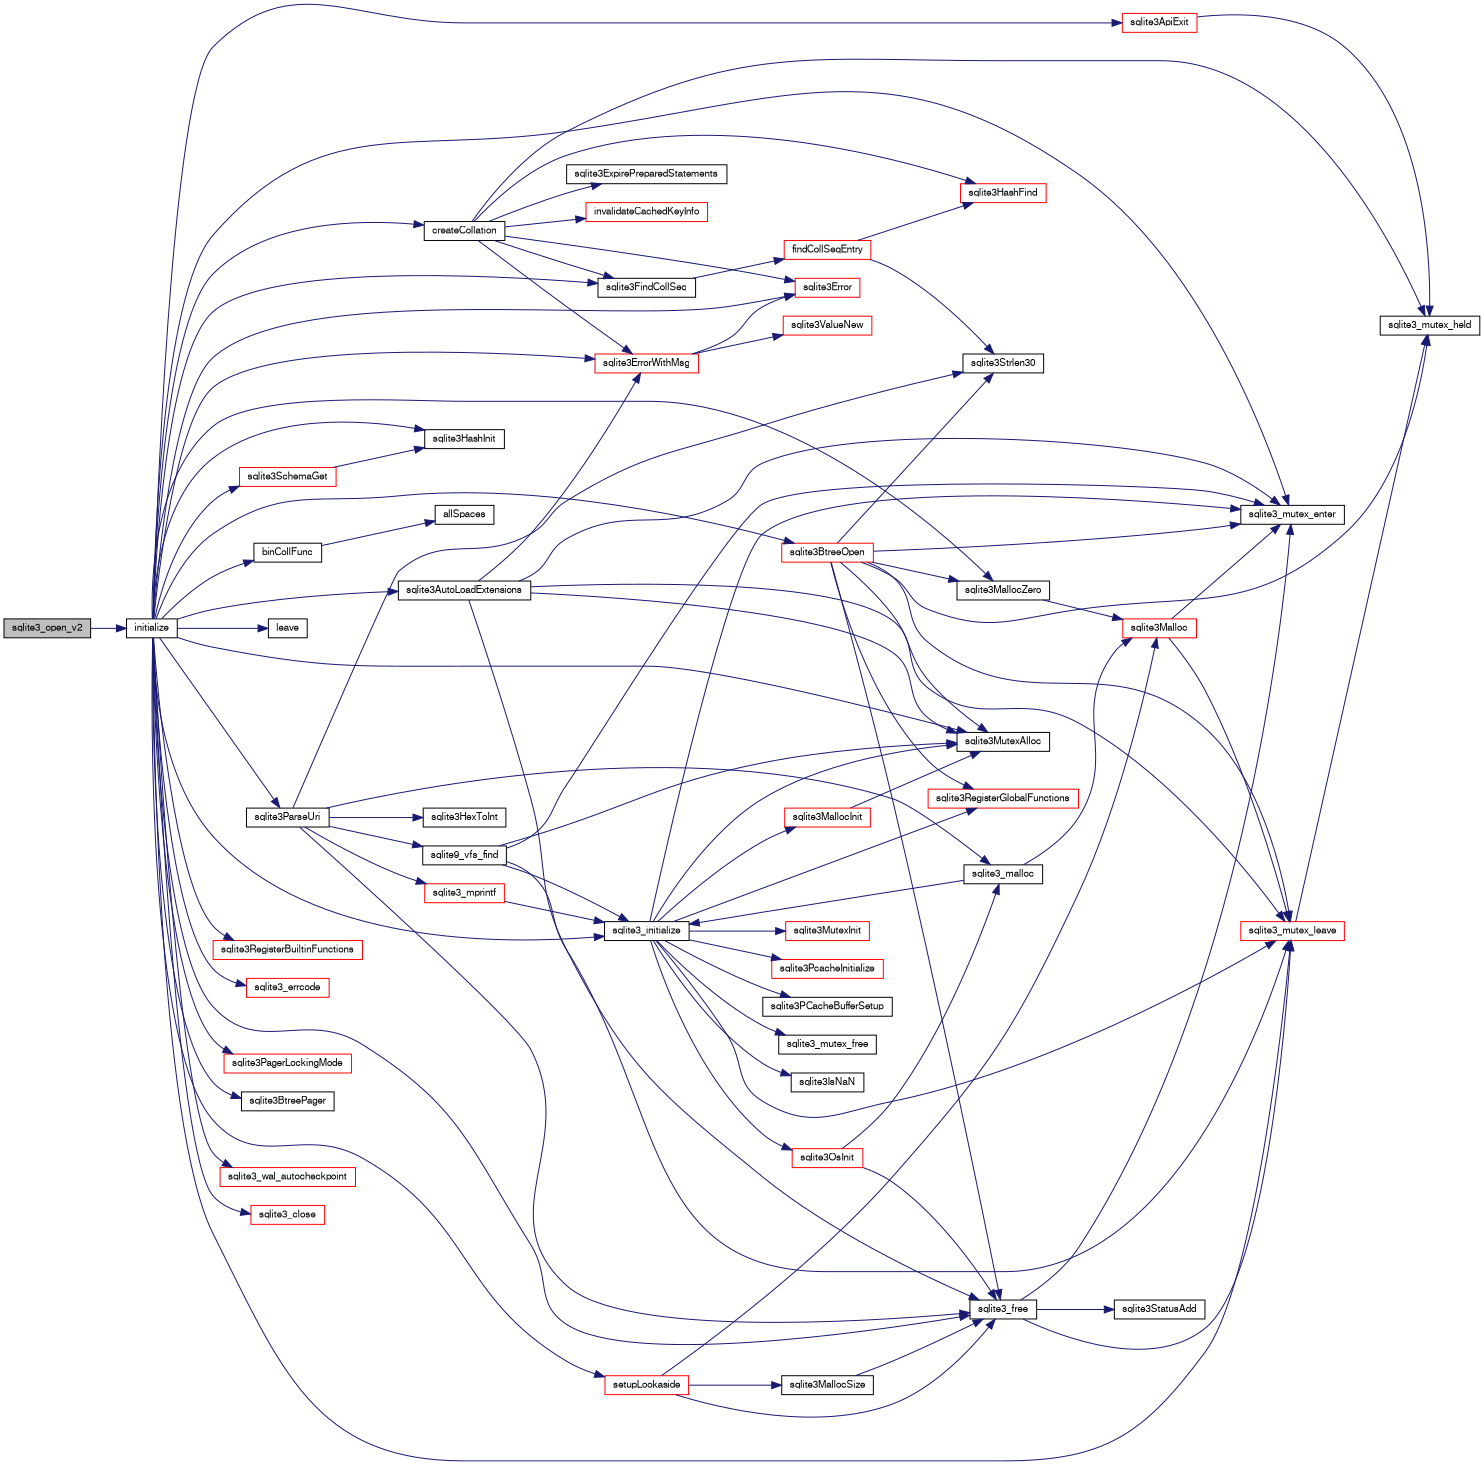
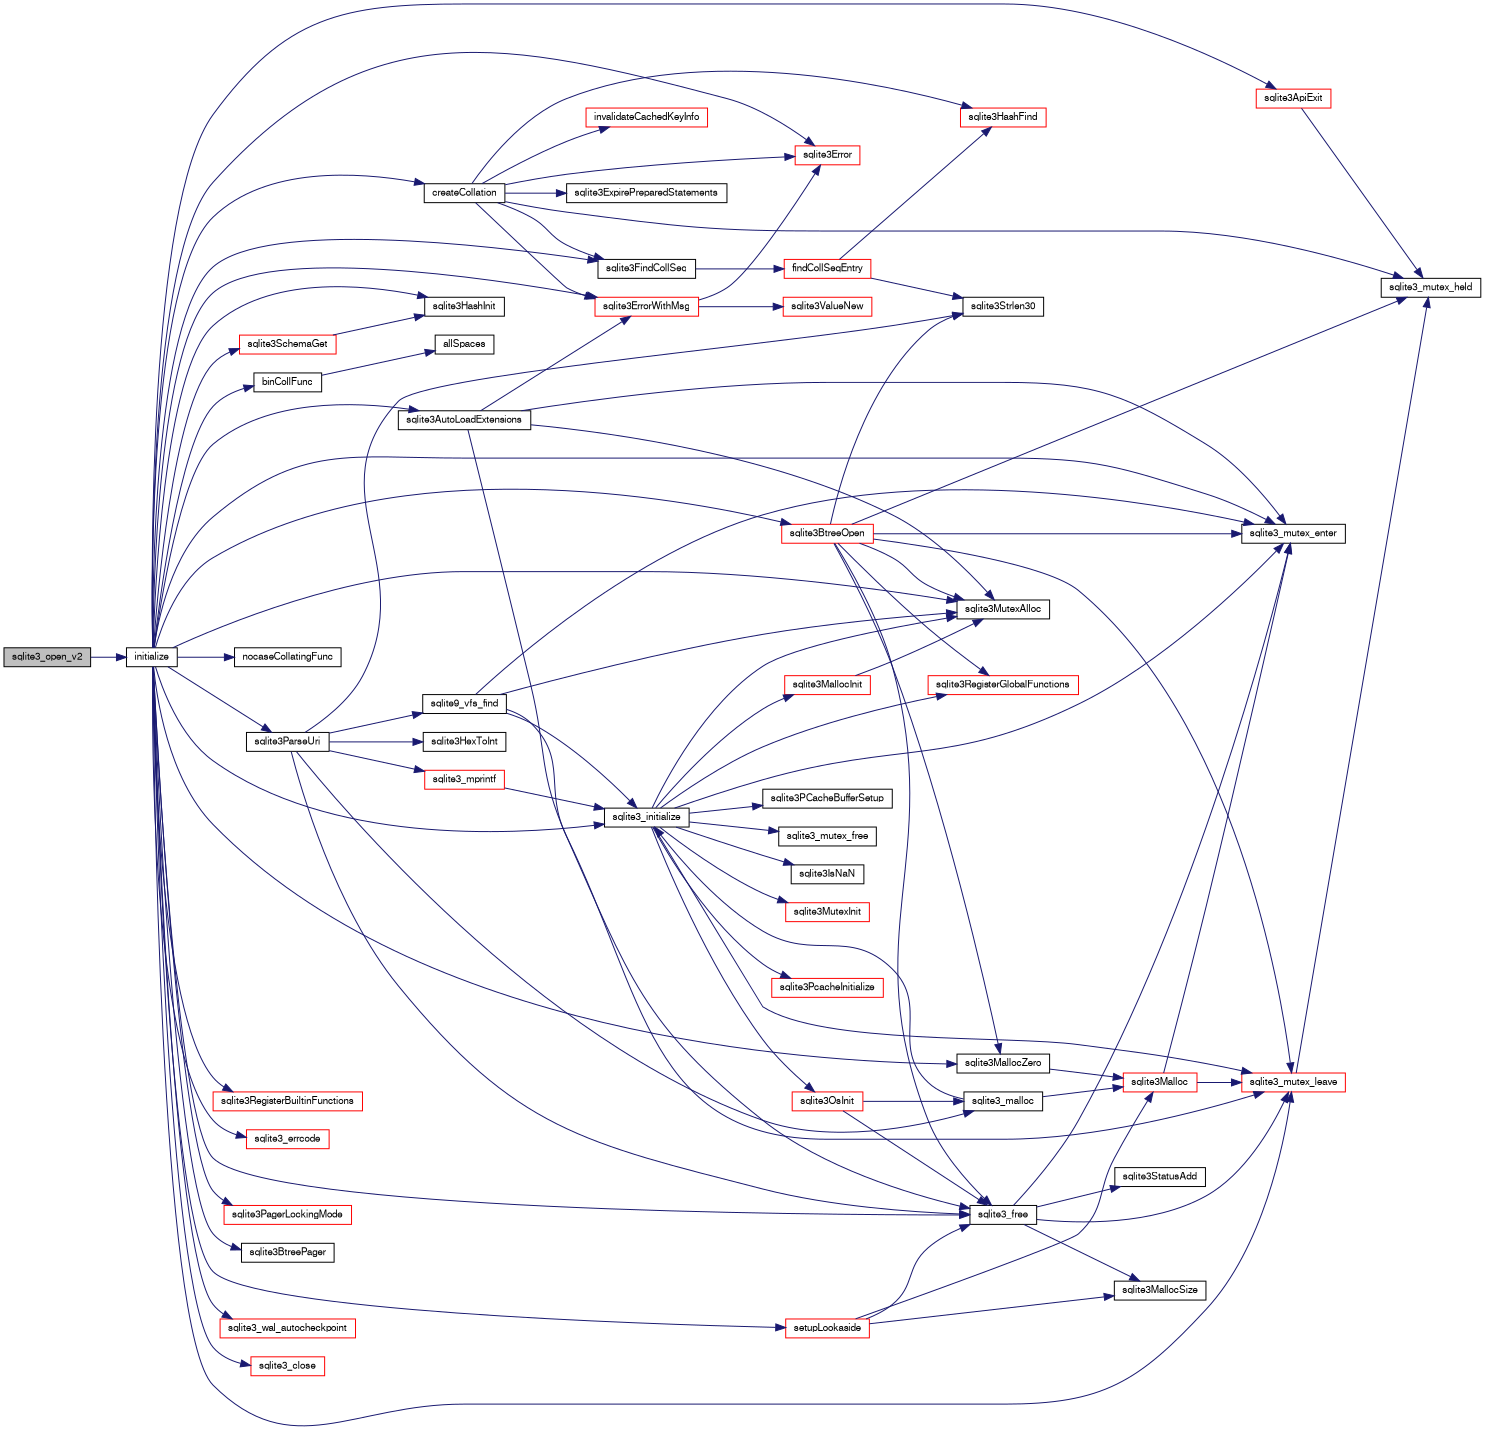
node "leave": label "leave" -> "nocaseCollatingFunc"
edge "sqlite3AutoLoadExtensions" -> "sqlite3_mutex_leave": removed
edge "sqlite3MallocSize" -> "sqlite3_free": reversed
